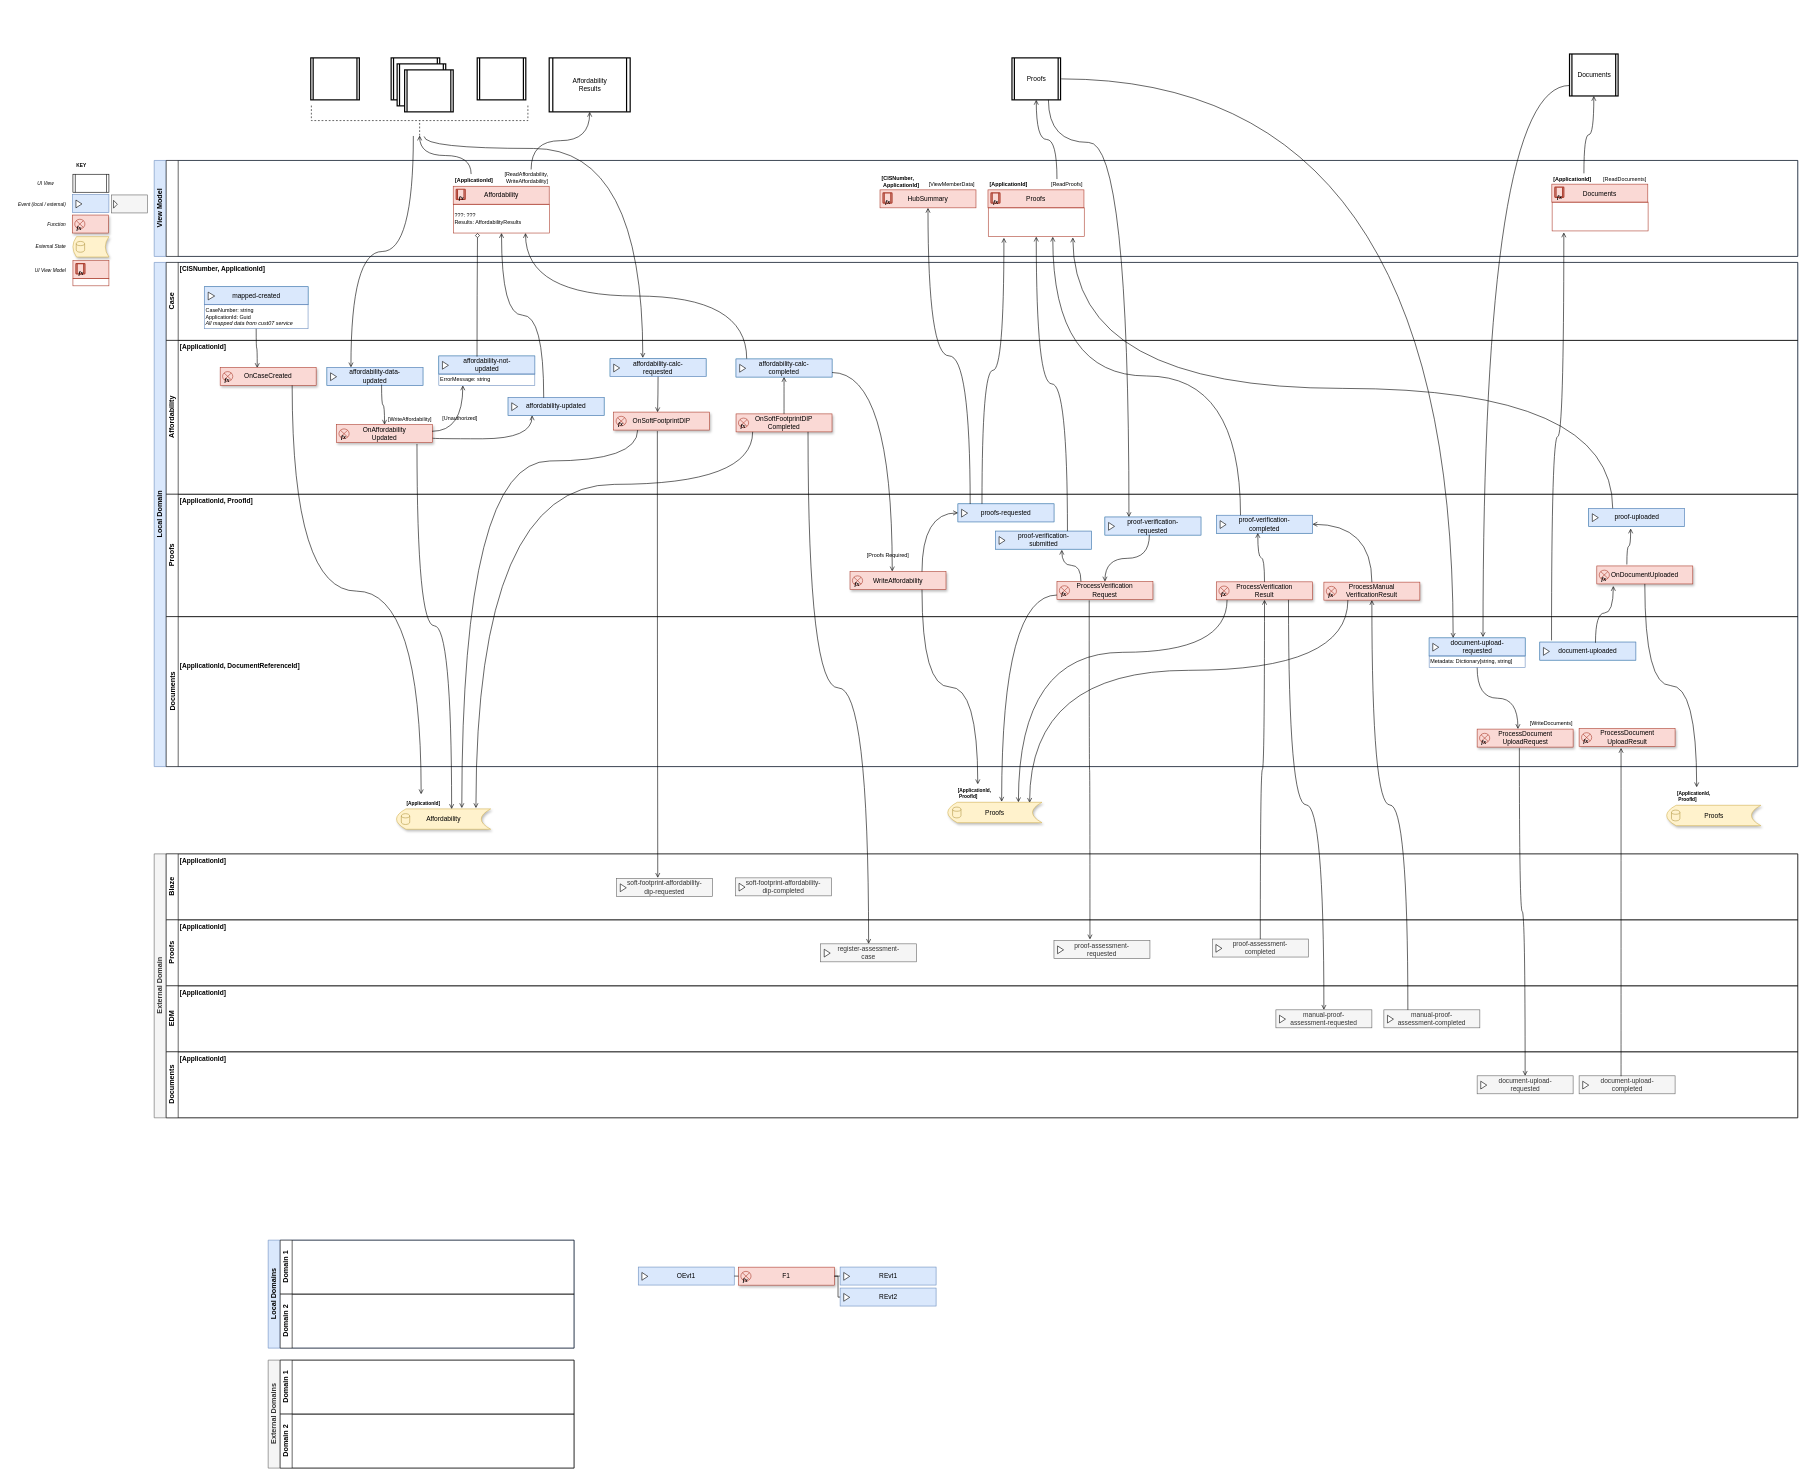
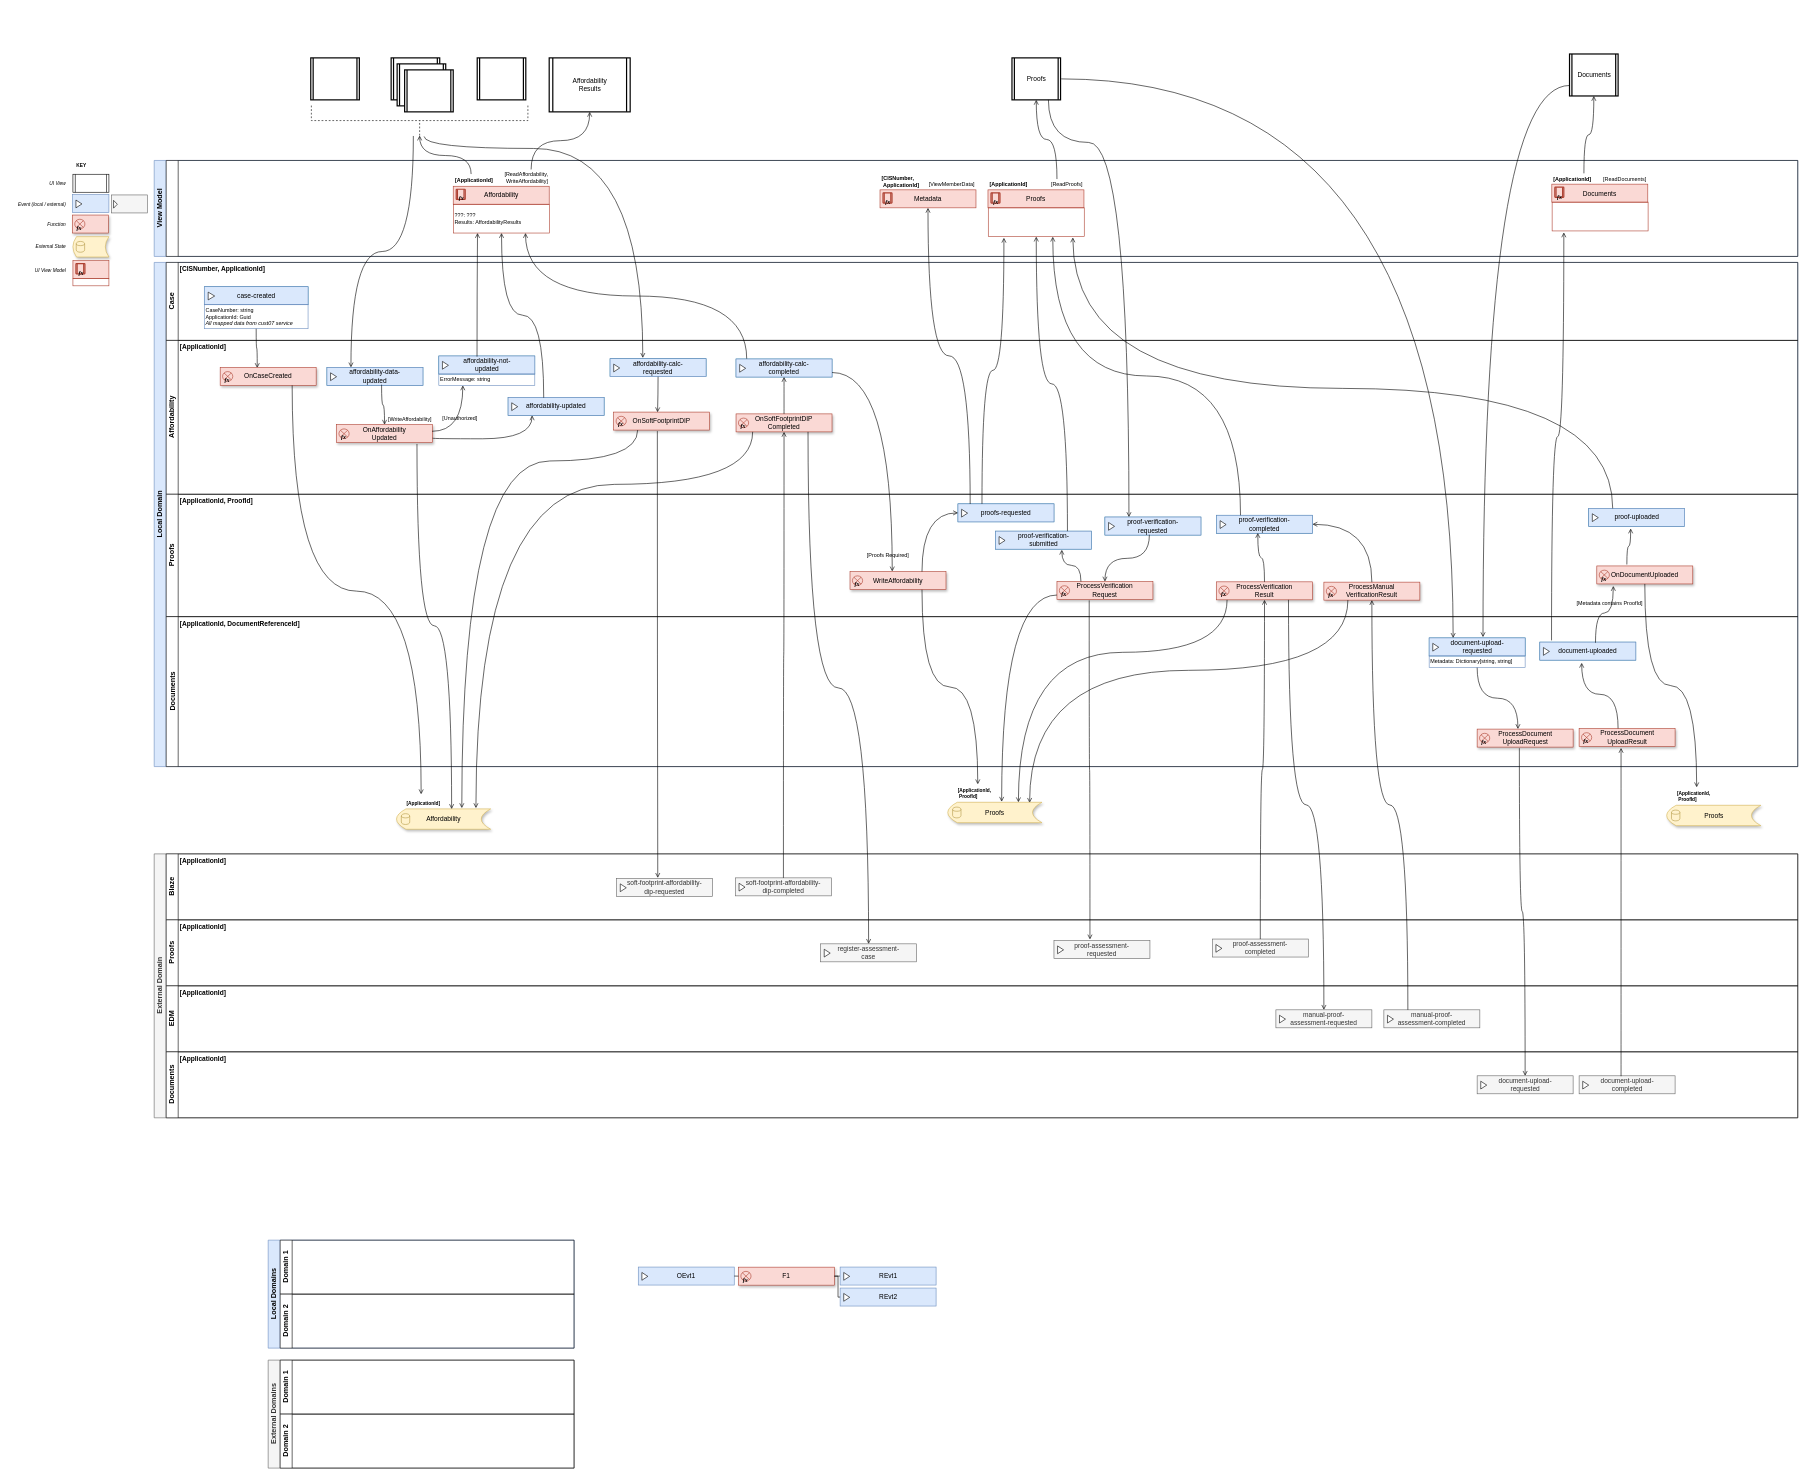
node "UI View": moved (46, 183) -> (58, 183)
node "HubSummary": label "HubSummary" -> "Metadata"
edge "affordability-not- updated" -> "???: ??? Results: AffordabilityResults": arrowhead diamond -> open
node "mapped-created": label "mapped-created" -> "case-created"
node "[Metadata contains ProofId]": added
node "[ApplicationId, DocumentReferenceId]": moved (241, 665) -> (241, 623)
edge "ProcessDocument UploadResult" -> "document-uploaded": added
edge "soft-footprint-affordability- dip-completed" -> "OnSoftFootprintDIP Completed": added
node "[WriteDocuments]": removed
